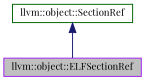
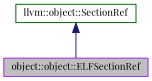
node "llvm::object::ELFSectionRef": label "llvm::object::ELFSectionRef" -> "object::object::ELFSectionRef"
